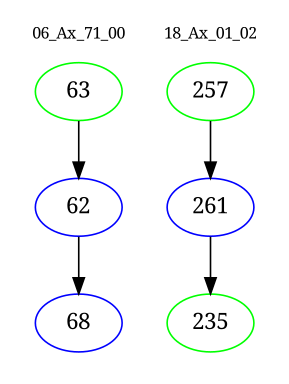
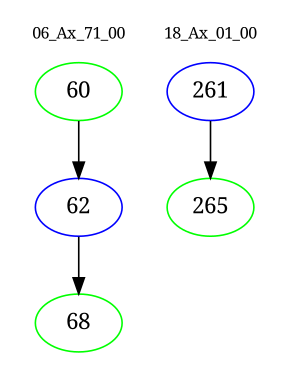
cluster "18_Ax_01_02": label "18_Ax_01_02" -> "18_Ax_01_00"
node "63": label "63" -> "60"
node "257": removed
node "68": color blue -> green
node "235": label "235" -> "265"
